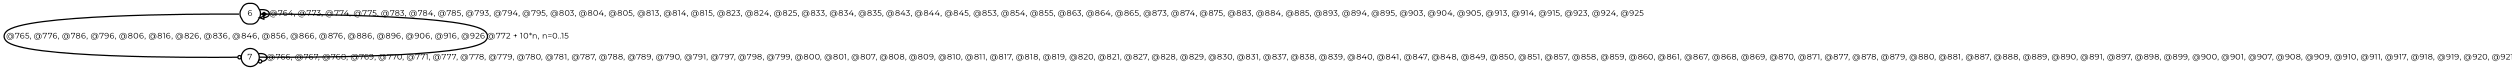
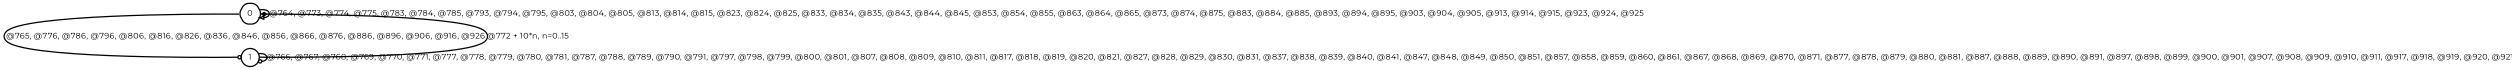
node "6": label "6" -> "0"
node "7": label "7" -> "1"
